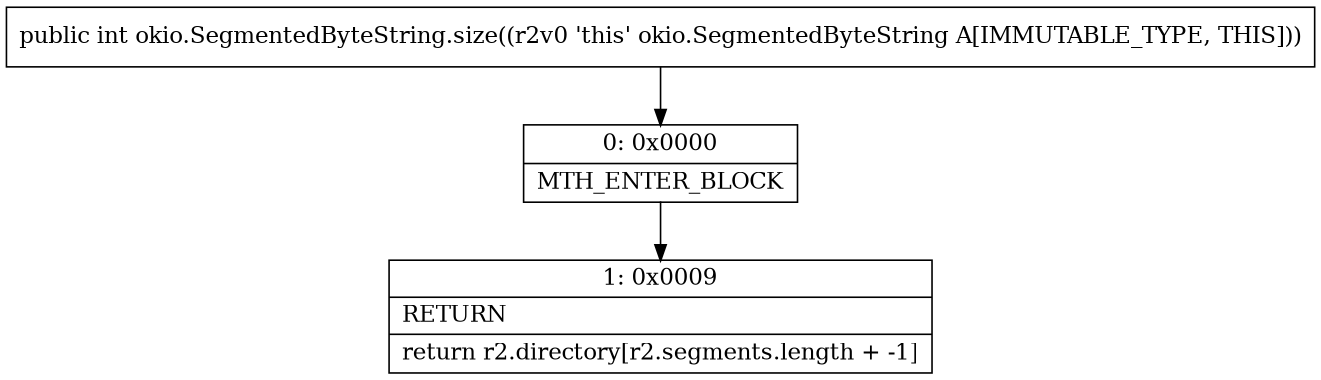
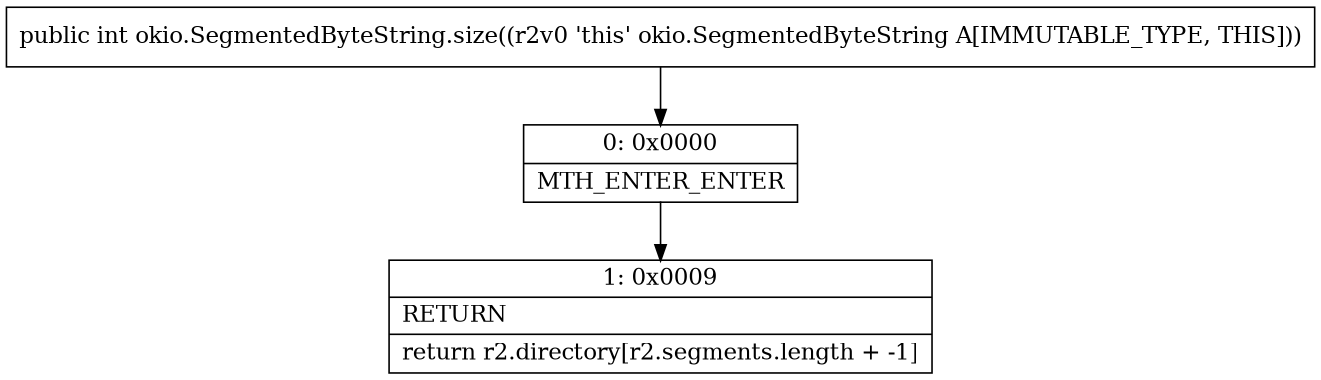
node "0: 0x0000": text "MTH_ENTER_BLOCK" -> "MTH_ENTER_ENTER"
